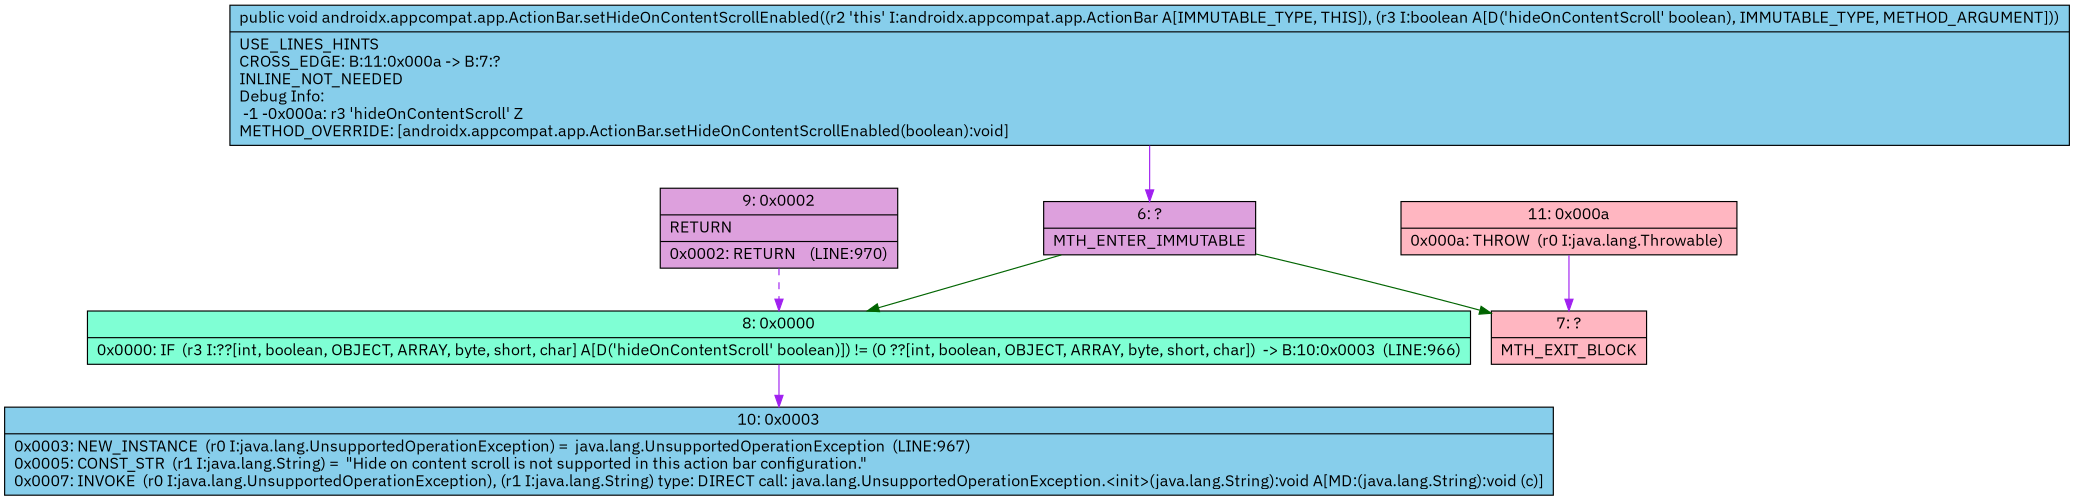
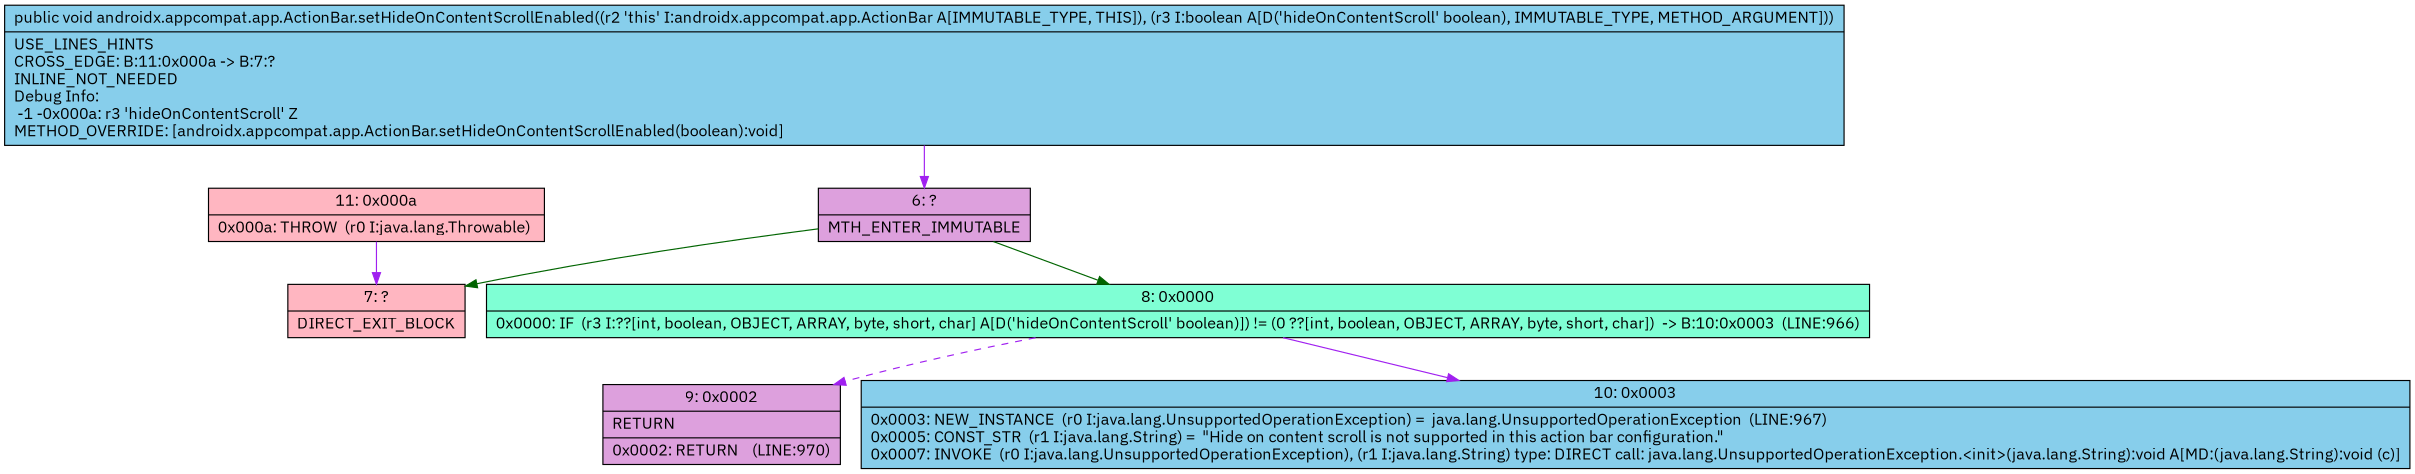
edge "9: 0x0002" -> "8: 0x0000": reversed
node "7: ?": text "MTH_EXIT_BLOCK" -> "DIRECT_EXIT_BLOCK"
